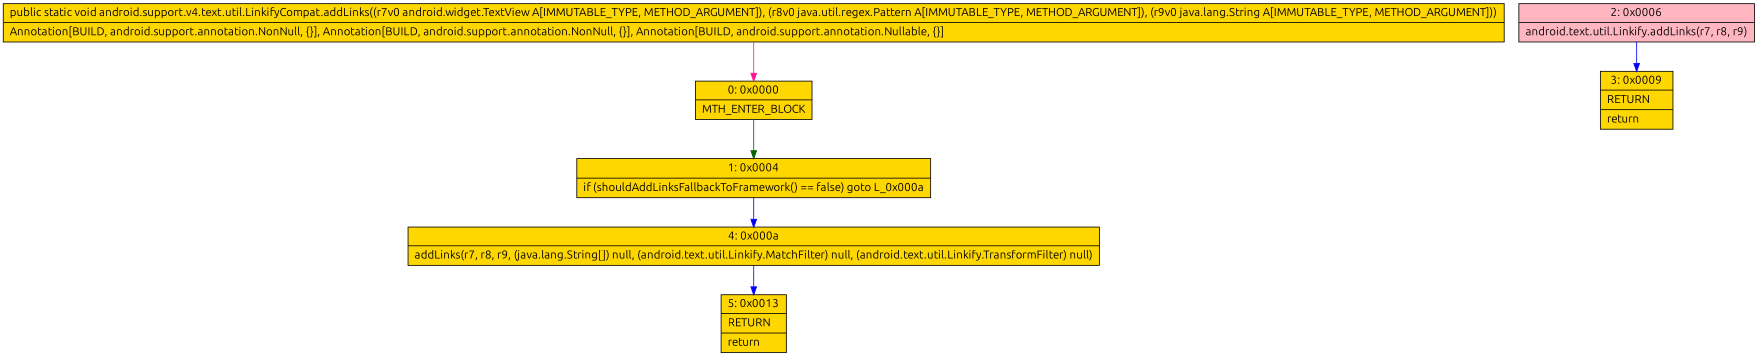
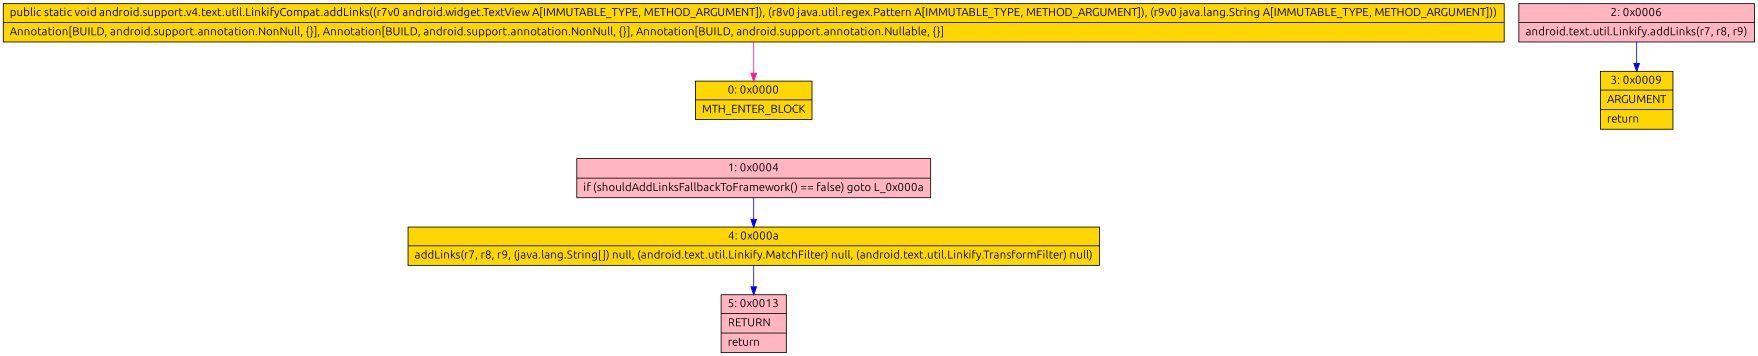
node "3: 0x0009": text "RETURN" -> "ARGUMENT"
edge "0: 0x0000" -> "1: 0x0004": removed
node "1: 0x0004": fillcolor gold -> lightpink
node "5: 0x0013": fillcolor gold -> lightpink
